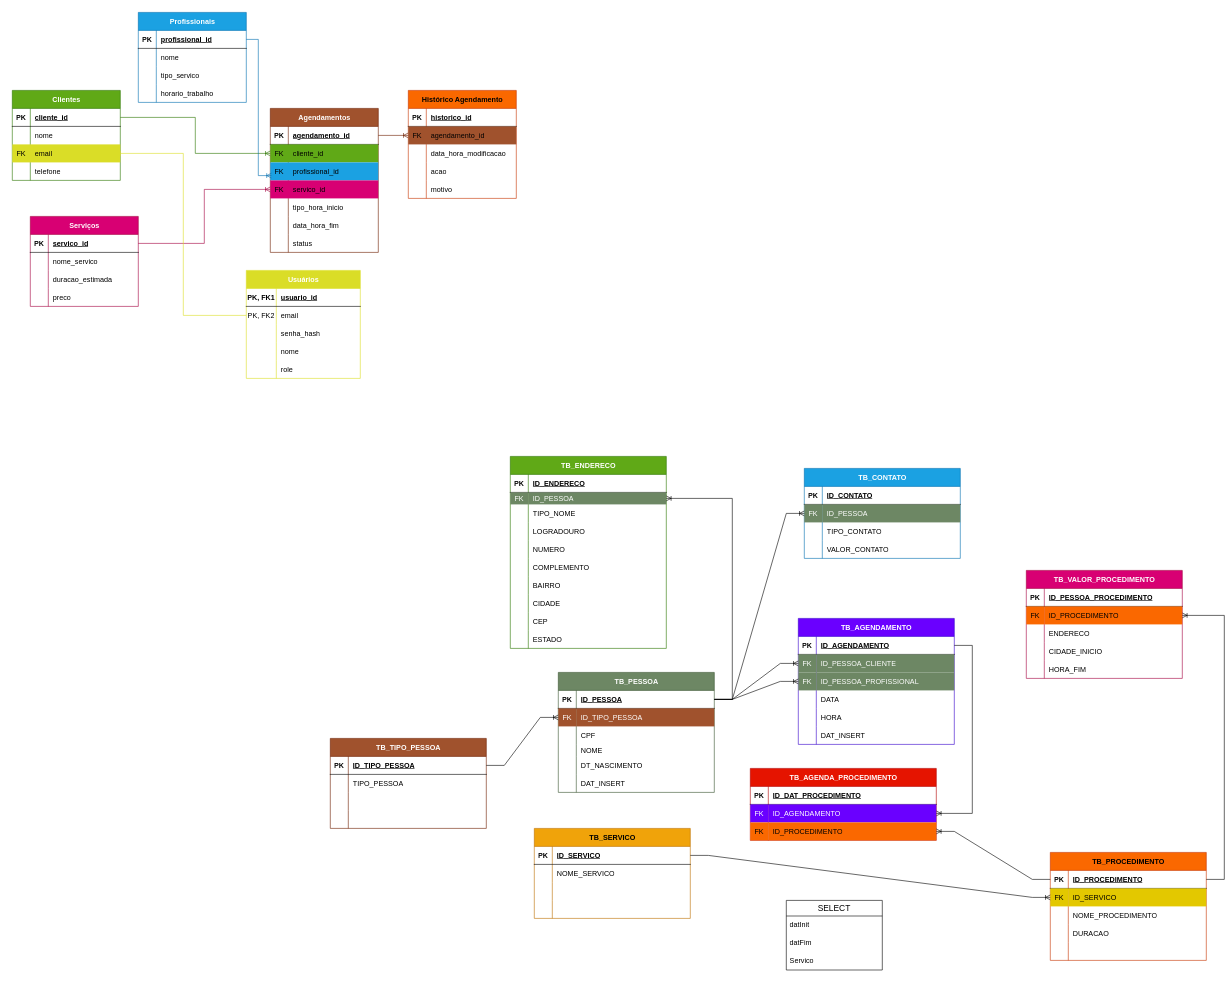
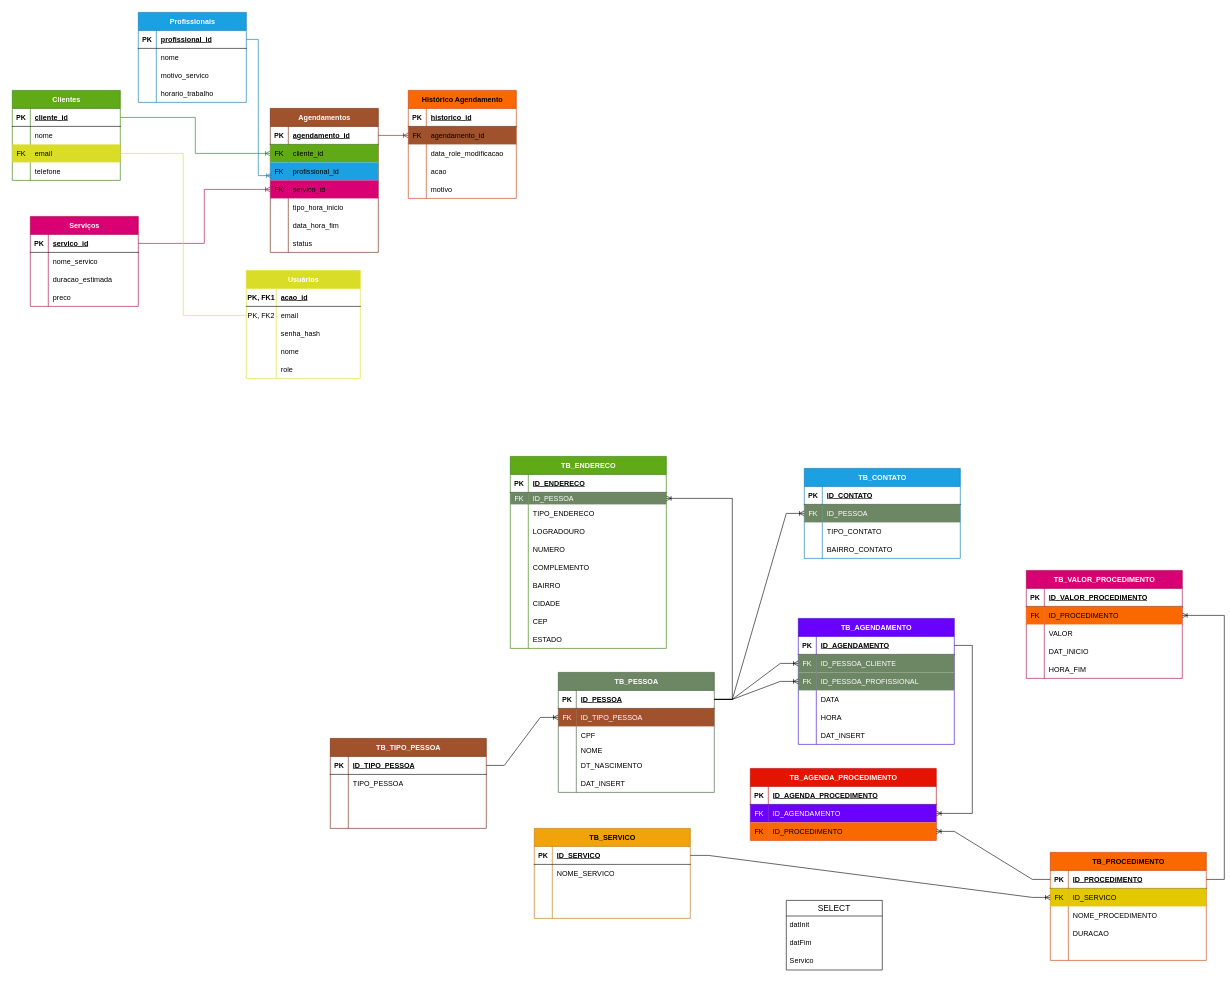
node "tipo_servico": label "tipo_servico" -> "motivo_servico"
node "data_hora_modificacao": label "data_hora_modificacao" -> "data_role_modificacao"
node "usuario_id": label "usuario_id" -> "acao_id"
node "TIPO_NOME": label "TIPO_NOME" -> "TIPO_ENDERECO"
node "VALOR_CONTATO": label "VALOR_CONTATO" -> "BAIRRO_CONTATO"
node "ID_PESSOA_PROCEDIMENTO": label "ID_PESSOA_PROCEDIMENTO" -> "ID_VALOR_PROCEDIMENTO"
node "ENDERECO": label "ENDERECO" -> "VALOR"
node "CIDADE_INICIO": label "CIDADE_INICIO" -> "DAT_INICIO"
node "ID_DAT_PROCEDIMENTO": label "ID_DAT_PROCEDIMENTO" -> "ID_AGENDA_PROCEDIMENTO"
